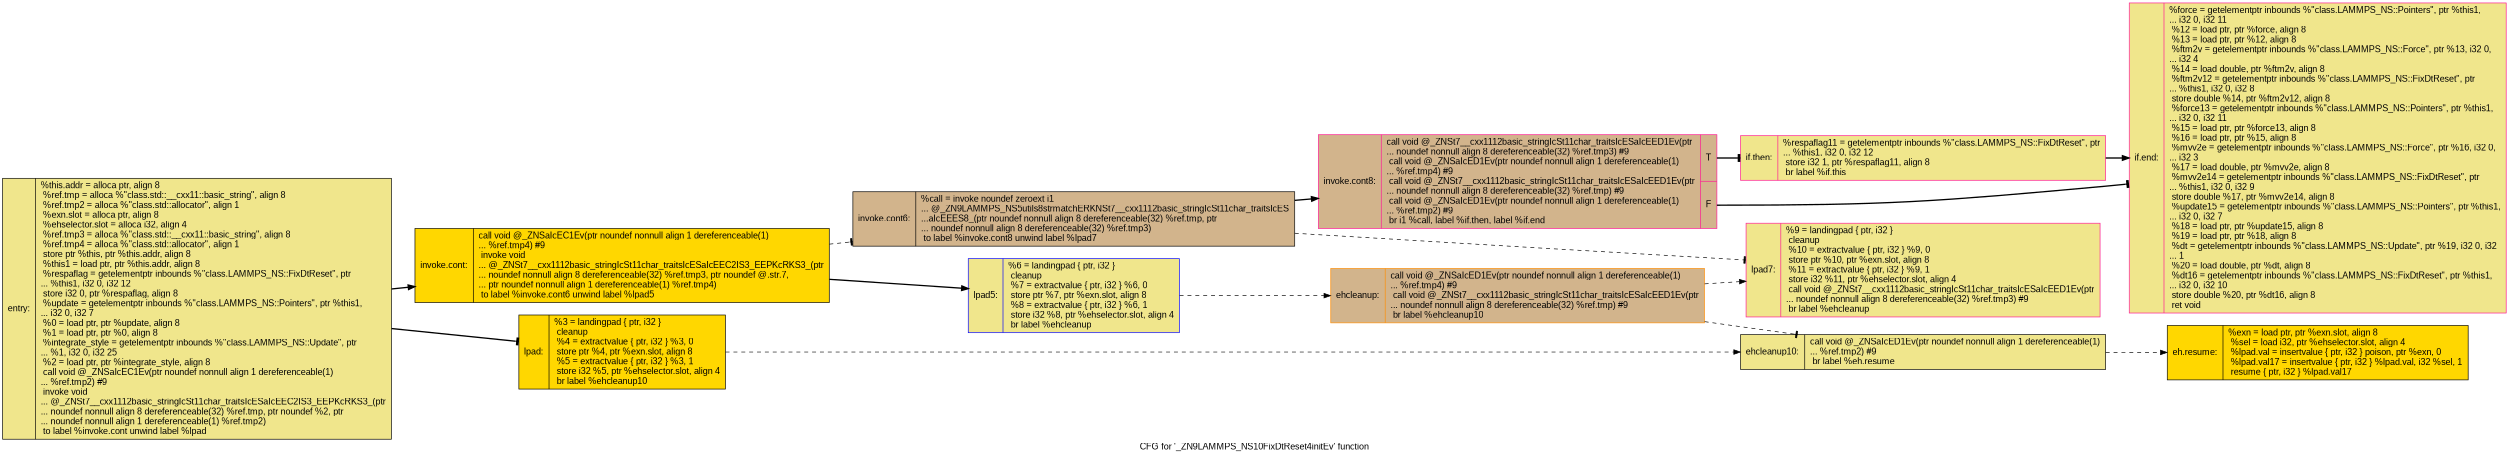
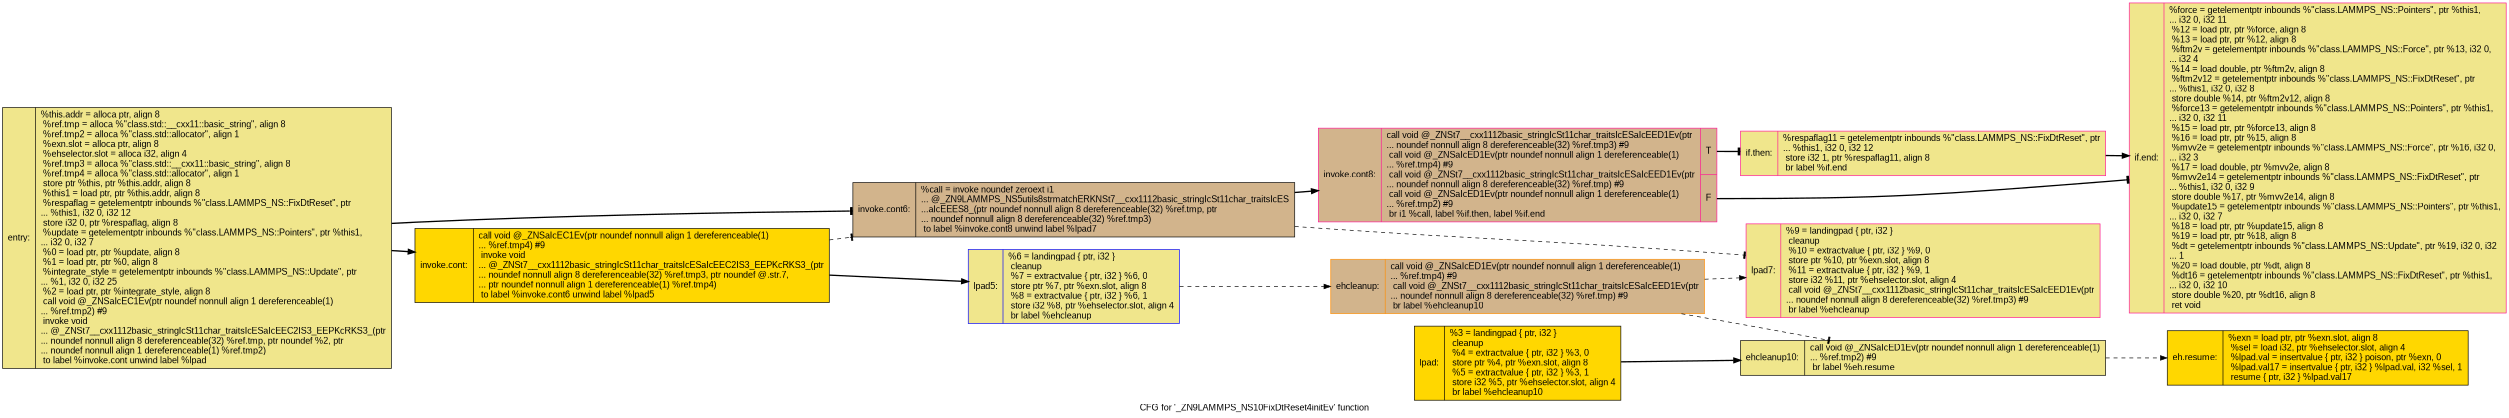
node "if.then:": text "br label %if.this" -> "br label %if.end"
edge "entry:" -> "lpad:": now "entry:" -> "invoke.cont6:"
edge "lpad:" -> "ehcleanup10:": style dashed -> bold
